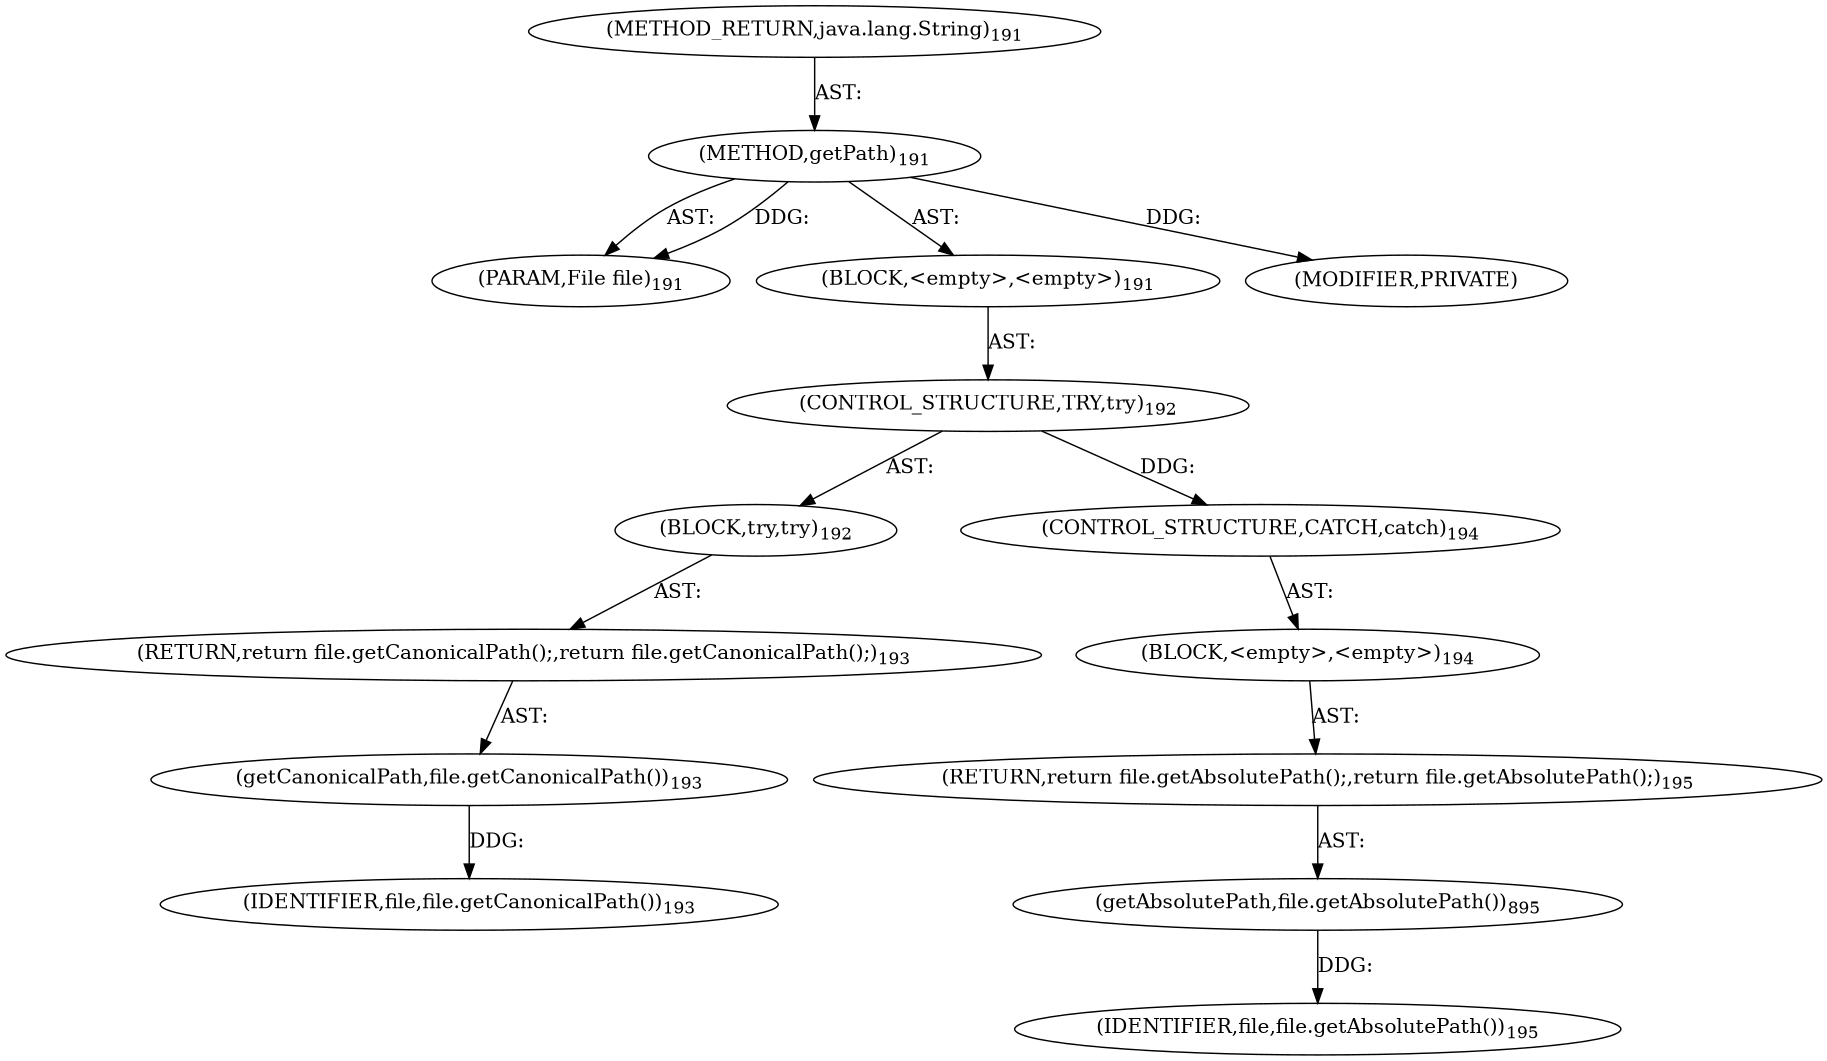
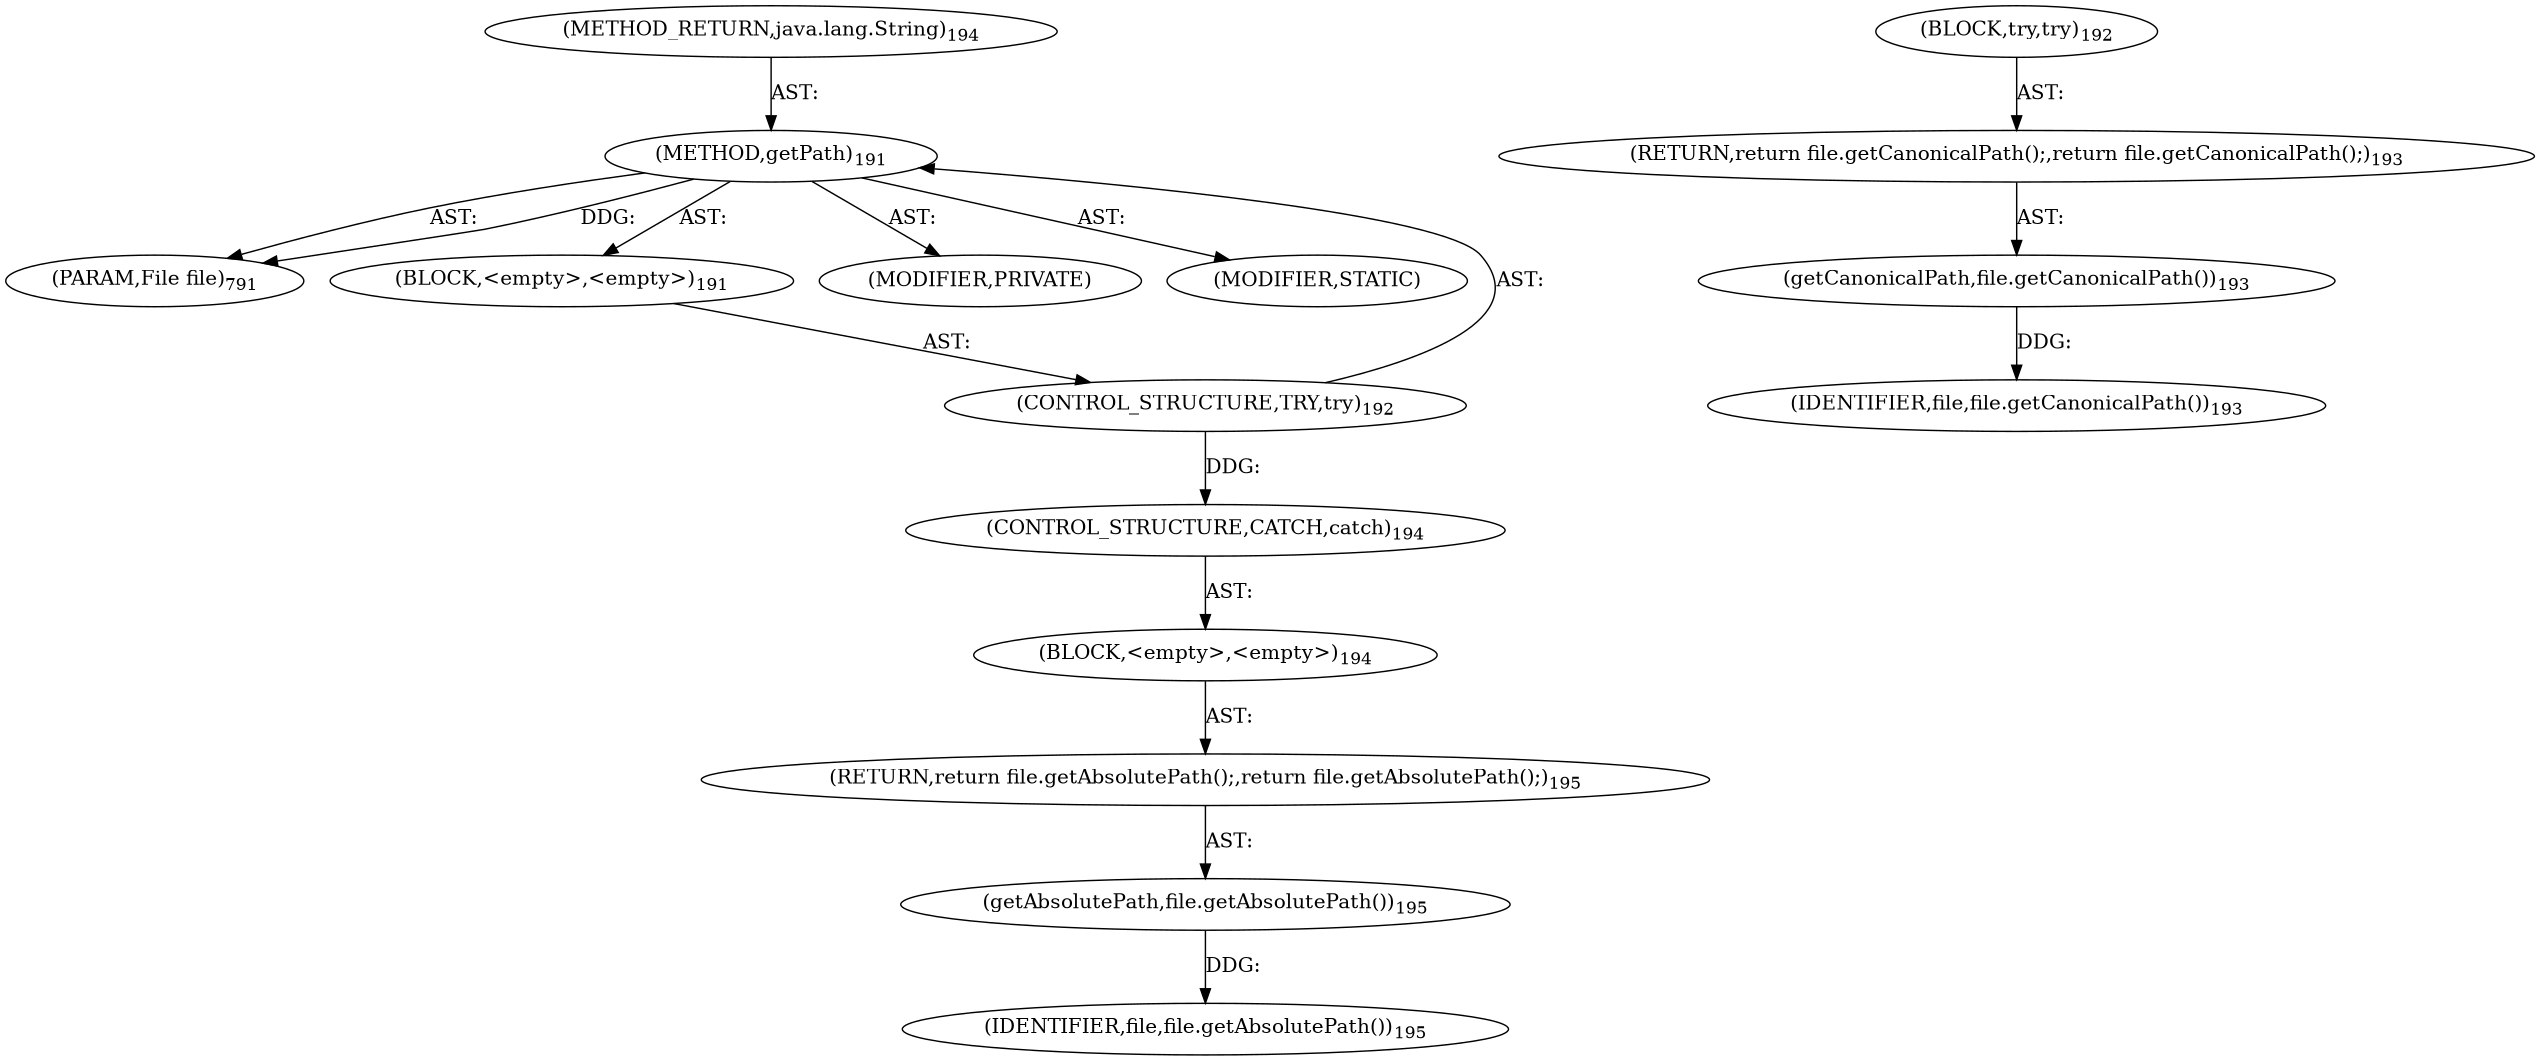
node "(METHOD_RETURN,java.lang.String)": text "191" -> "194"
edge "(METHOD,getPath)" -> "(MODIFIER,PRIVATE)": label "DDG: " -> "AST: "
node "(PARAM,File file)": text "191" -> "791"
node "(MODIFIER,STATIC)": added
edge "(CONTROL_STRUCTURE,TRY,try)" -> "(BLOCK,try,try)": now "(CONTROL_STRUCTURE,TRY,try)" -> "(METHOD,getPath)"
node "(getAbsolutePath,file.getAbsolutePath())": text "895" -> "195"
